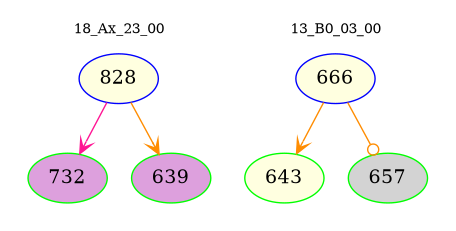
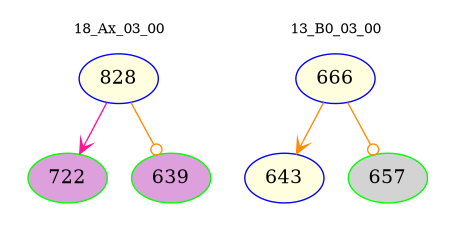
cluster "18_Ax_23_00": label "18_Ax_23_00" -> "18_Ax_03_00"
edge "828" -> "639": arrowhead vee -> odot
node "732": label "732" -> "722"
node "643": color green -> blue
